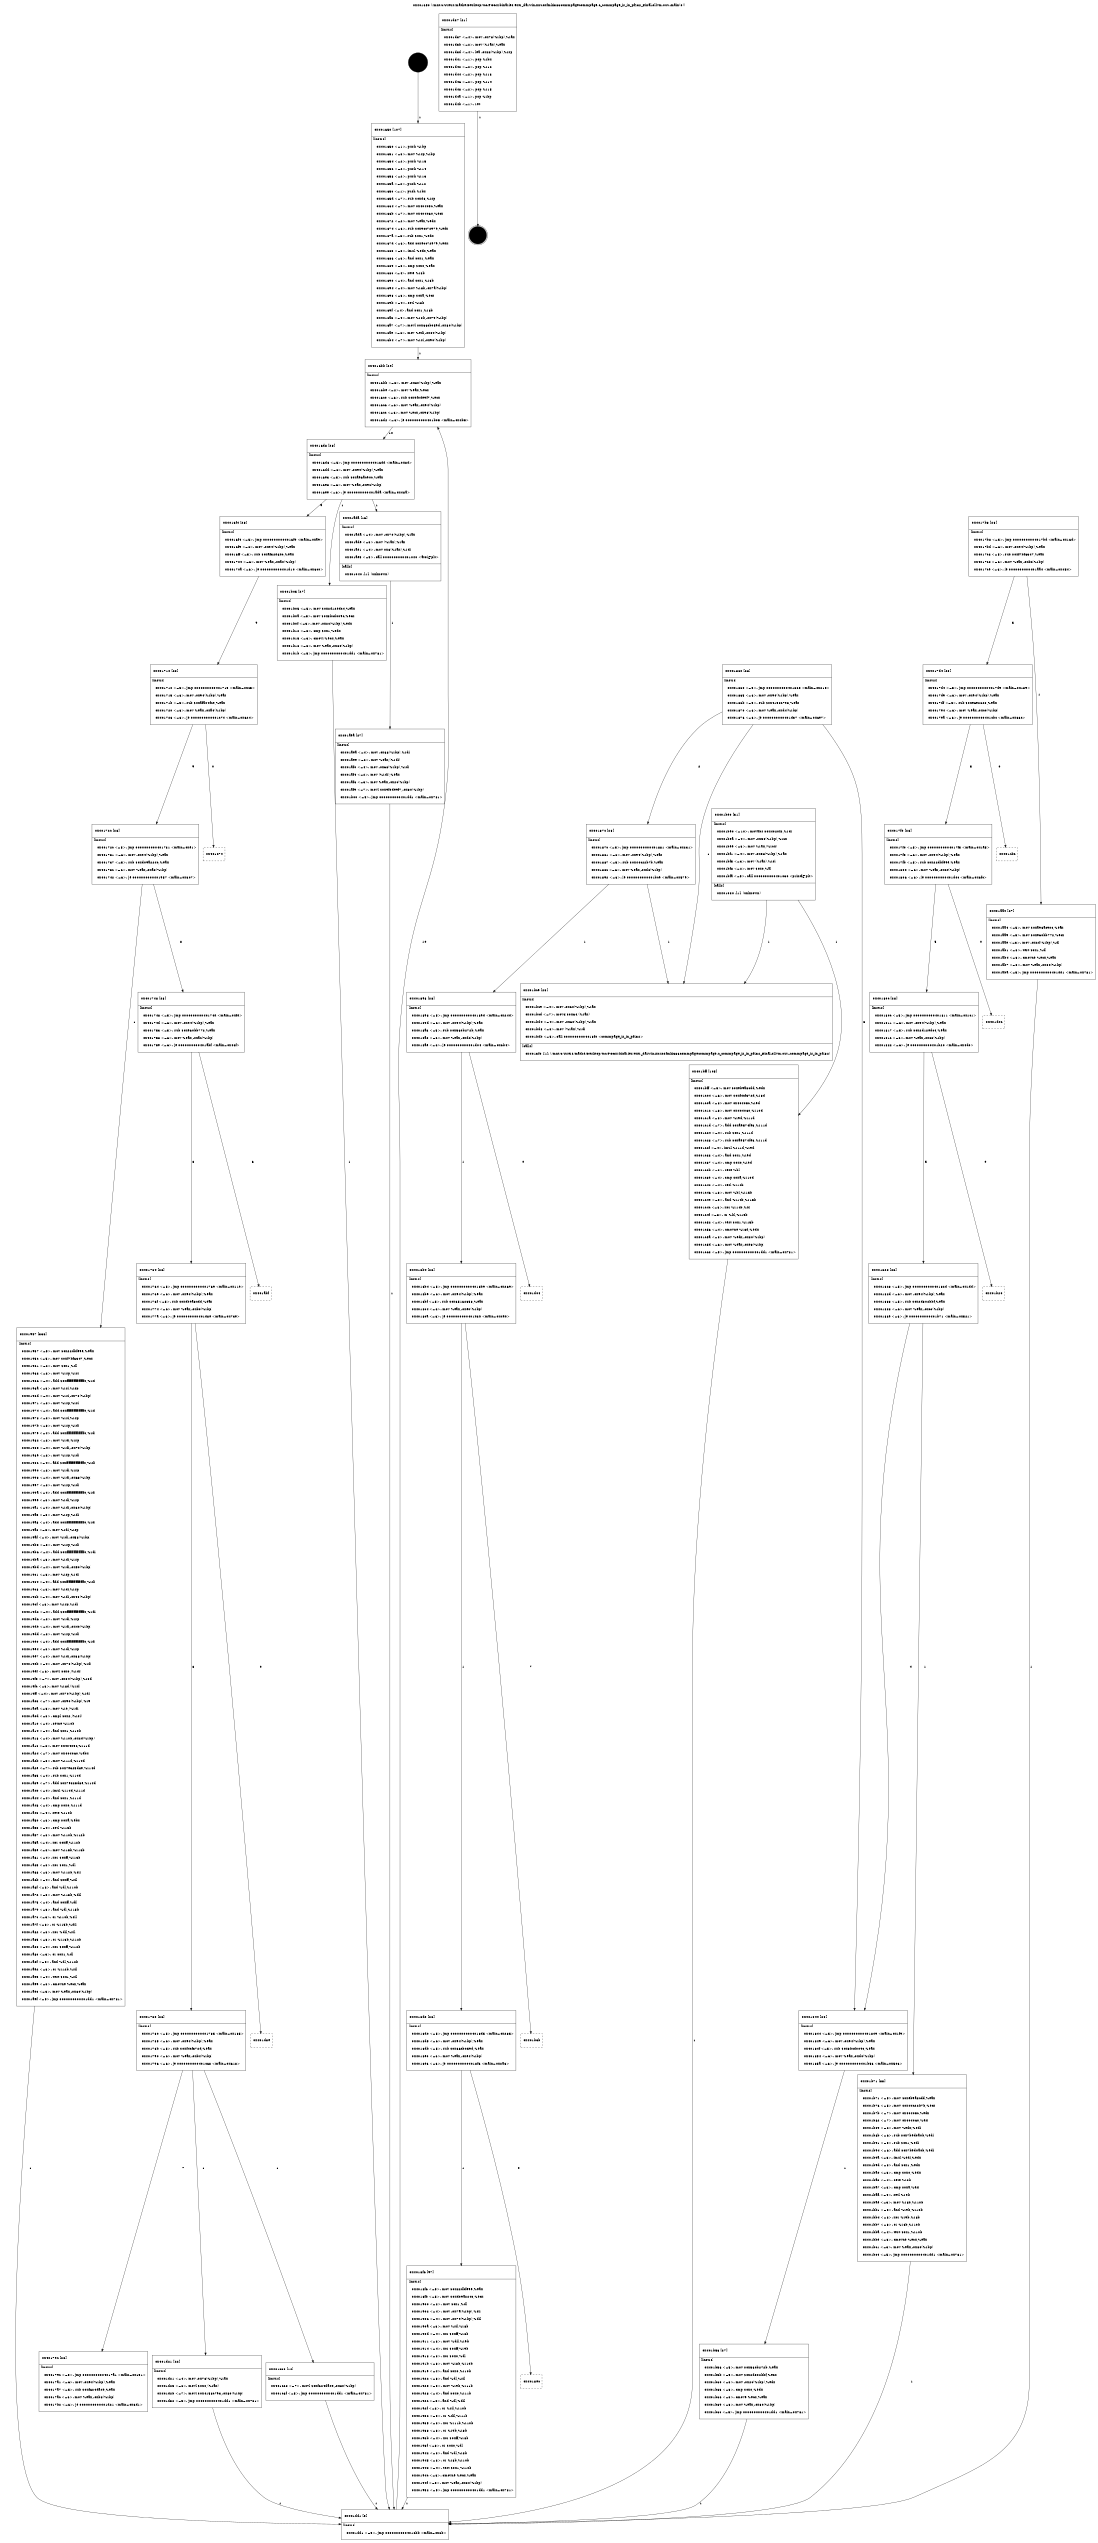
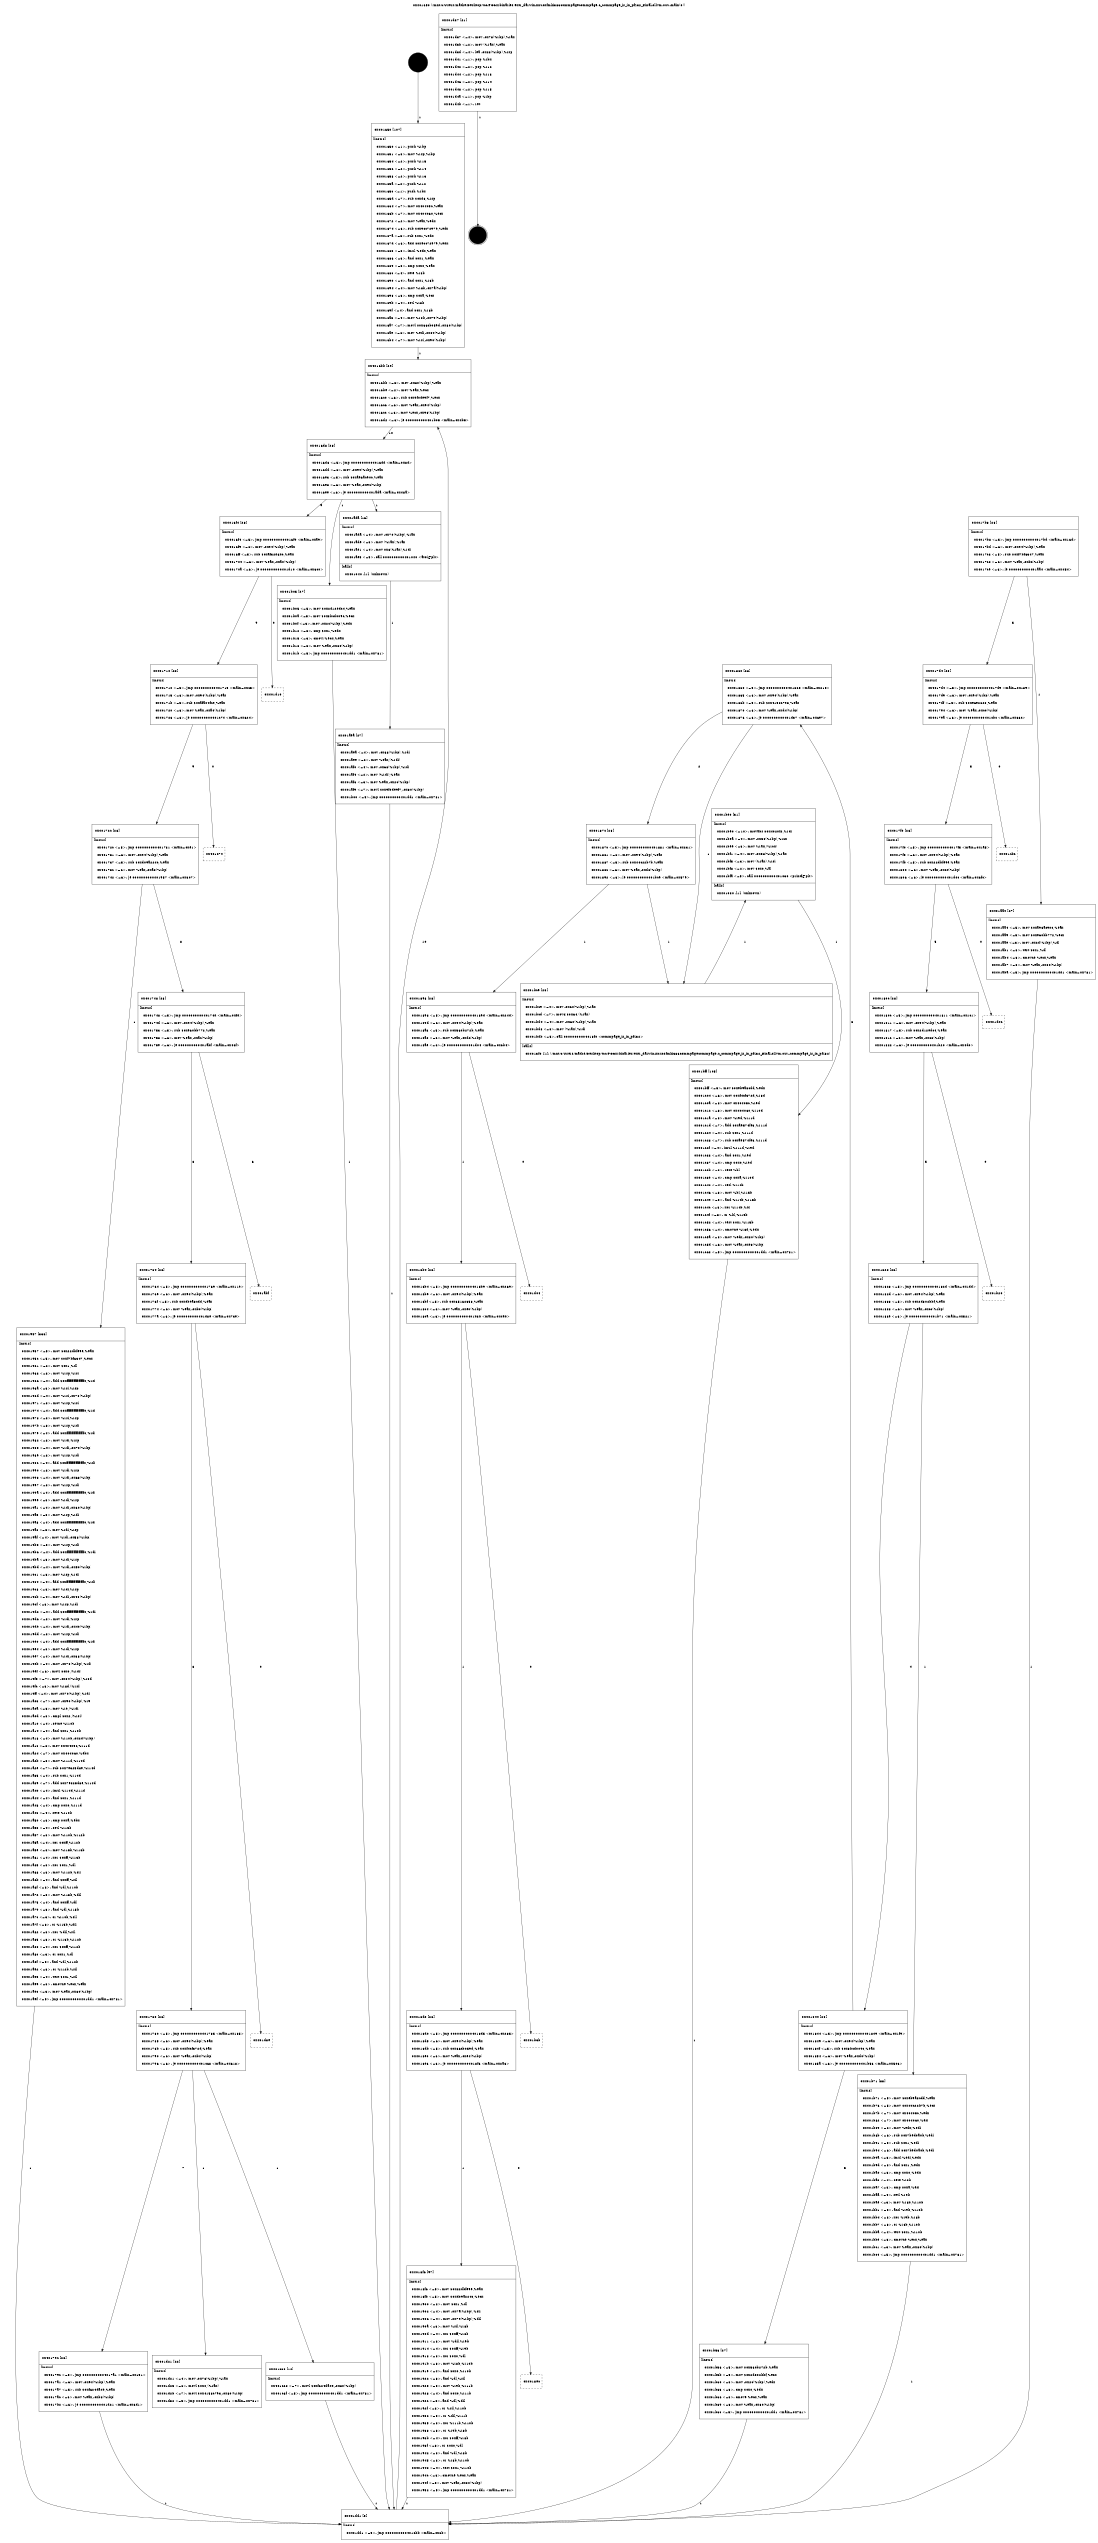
node "0x401d10": added
edge "0x401be0 [31]" -> "0x401bc9 [23]": reversed
edge "0x401860 [28]" -> "0x401844 [28]": reversed
edge "0x4018b4 [28]" -> "0x401b3b": label " 7" -> " 0"
edge "0x401844 [28]" -> "0x401b56 [27]": label " 1" -> " 5"
edge "0x401d21 [22]" -> "0x401dd1 [5]": now "0x40179c [28]" -> "0x401dd1 [5]"
